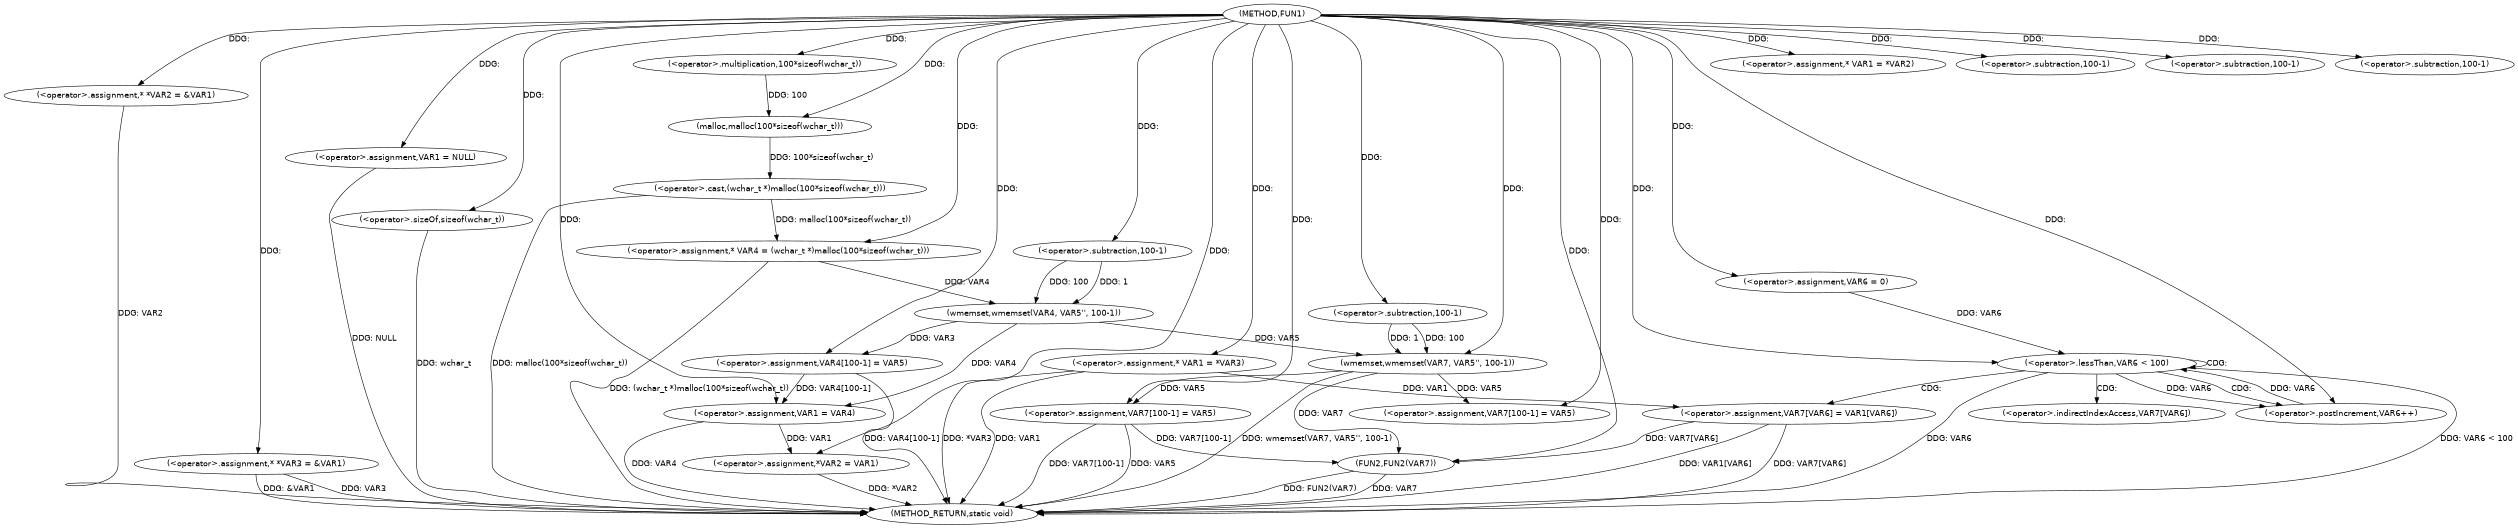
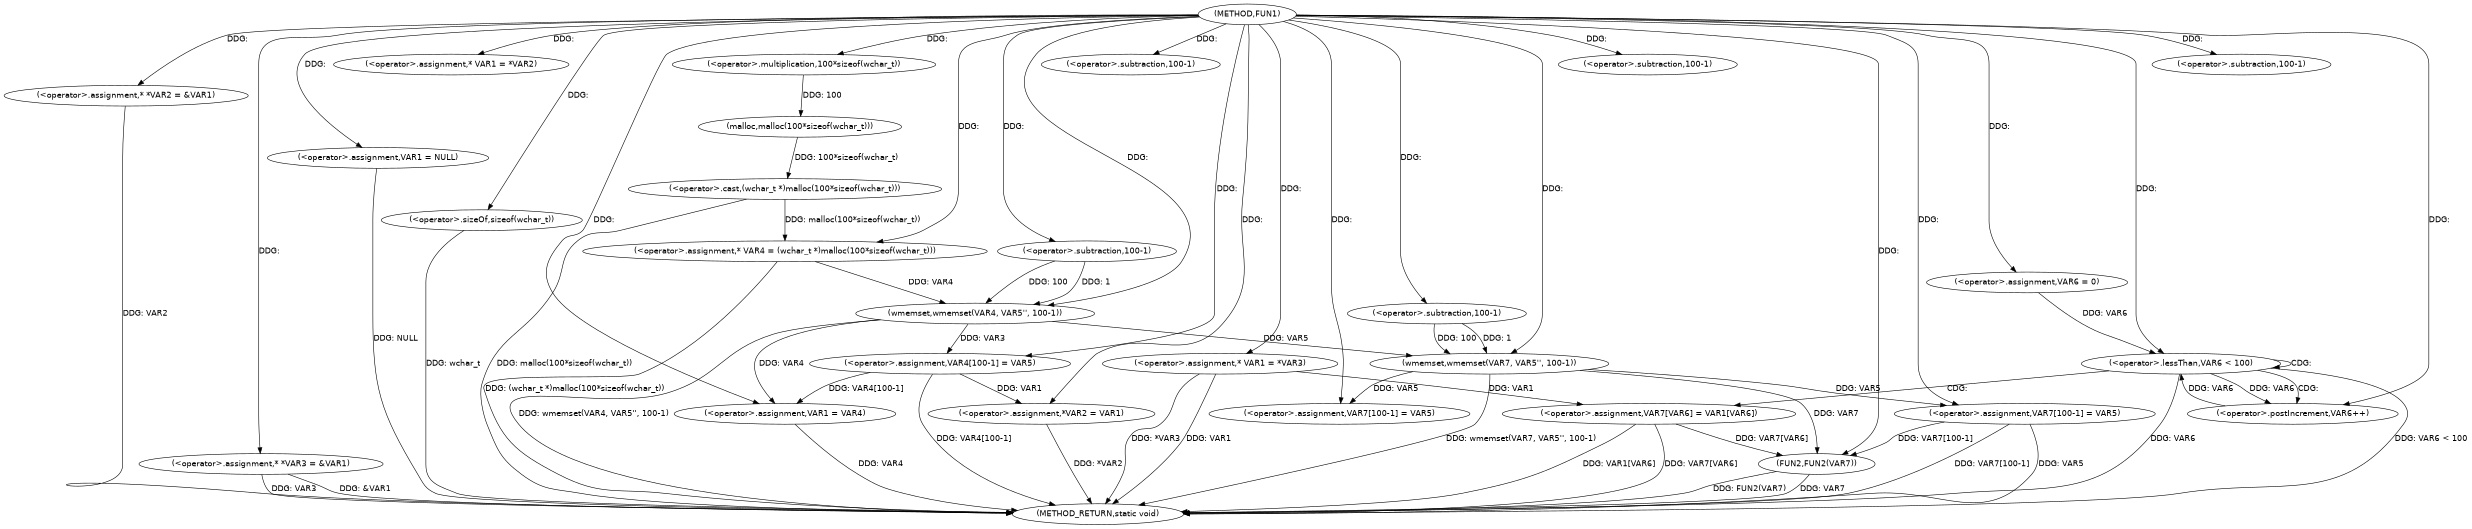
edge "(METHOD,FUN1)" -> "(malloc,malloc(100*sizeof(wchar_t)))": now "(METHOD,FUN1)" -> "(wmemset,wmemset(VAR4, VAR5'', 100-1))"
node "(<operator>.indirectIndexAccess,VAR7[VAR6])": removed
edge "(<operator>.assignment,VAR1 = VAR4)" -> "(<operator>.assignment,*VAR2 = VAR1)": now "(<operator>.assignment,VAR4[100-1] = VAR5)" -> "(<operator>.assignment,*VAR2 = VAR1)"
edge "(wmemset,wmemset(VAR4, VAR5'', 100-1))" -> "(METHOD_RETURN,static void)": added, label "DDG: wmemset(VAR4, VAR5'', 100-1)"
